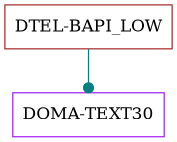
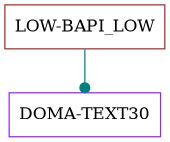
node "DTEL-BAPI_LOW": label "DTEL-BAPI_LOW" -> "LOW-BAPI_LOW"
